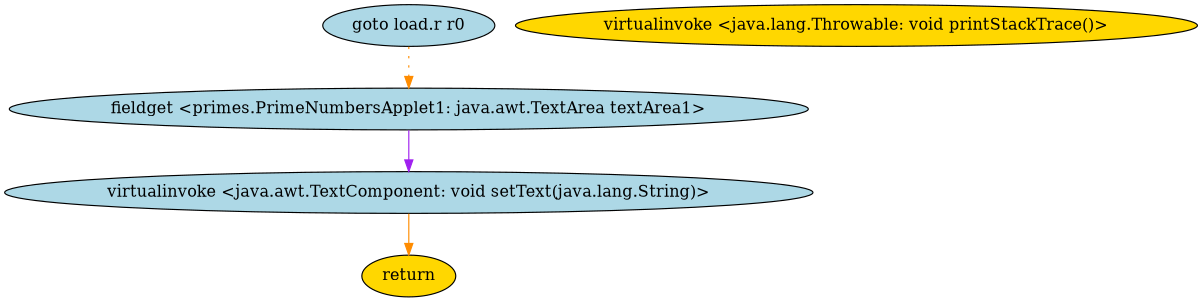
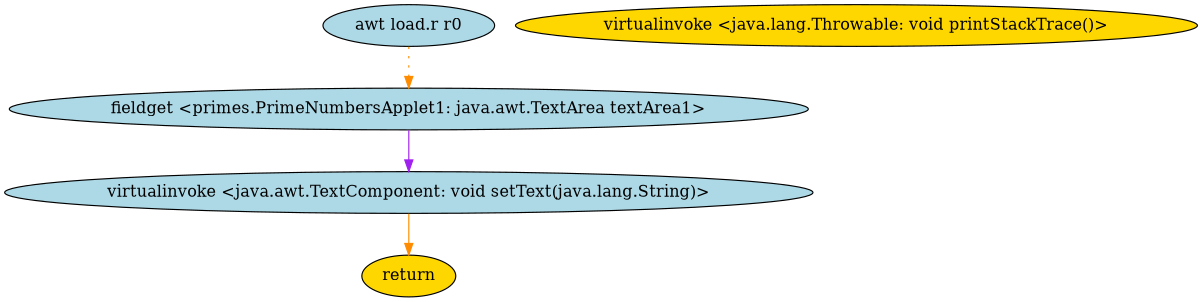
node "goto load.r r0": label "goto load.r r0" -> "awt load.r r0"
